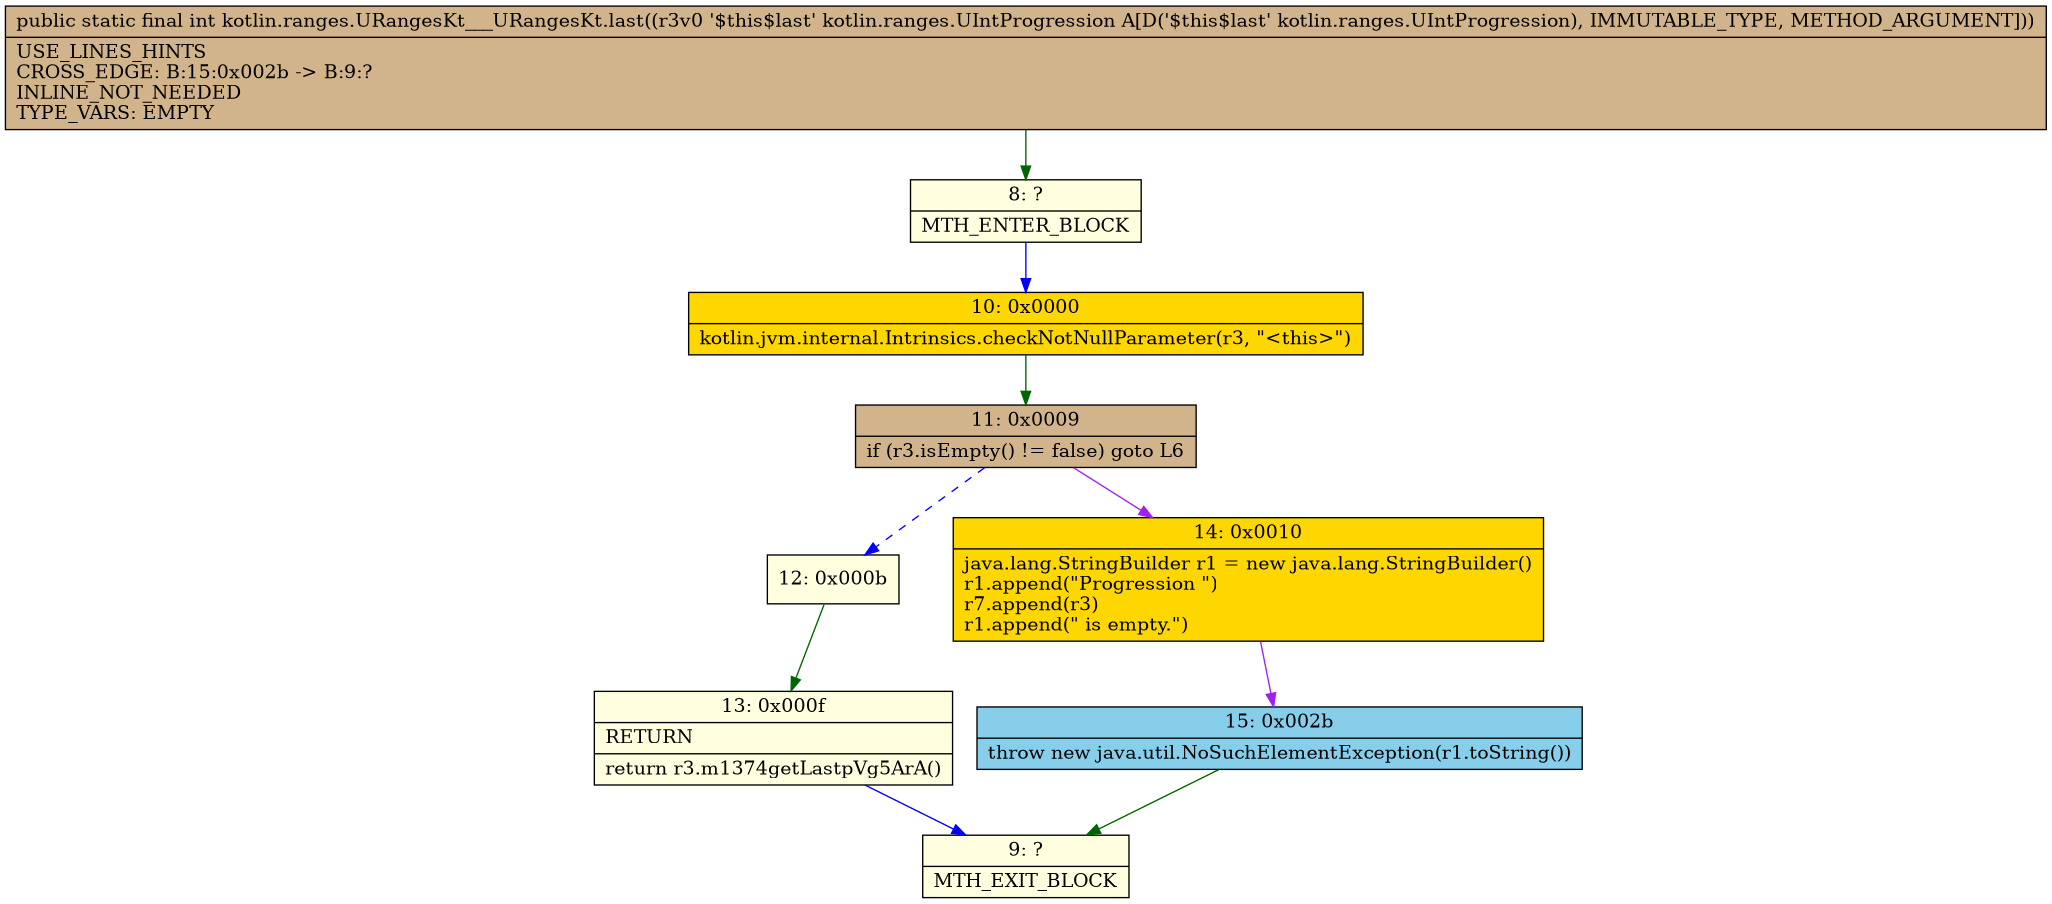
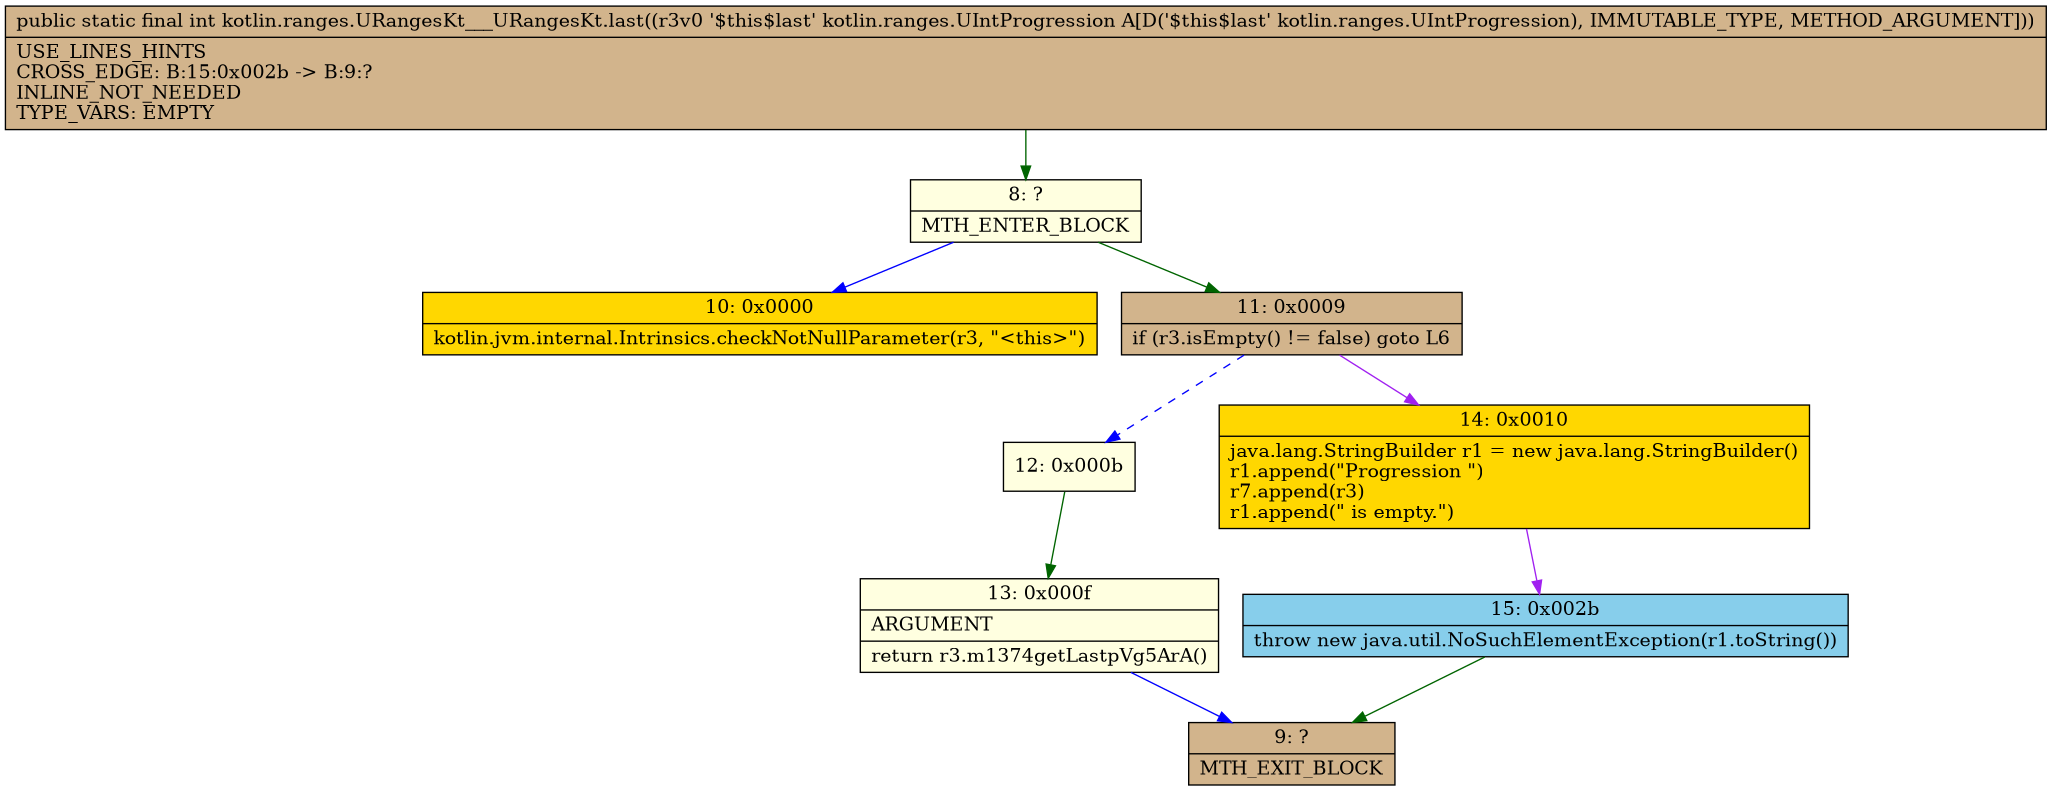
edge "10: 0x0000" -> "11: 0x0009": now "8: ?" -> "11: 0x0009"
node "13: 0x000f": text "RETURN" -> "ARGUMENT"
node "9: ?": fillcolor lightyellow -> tan
